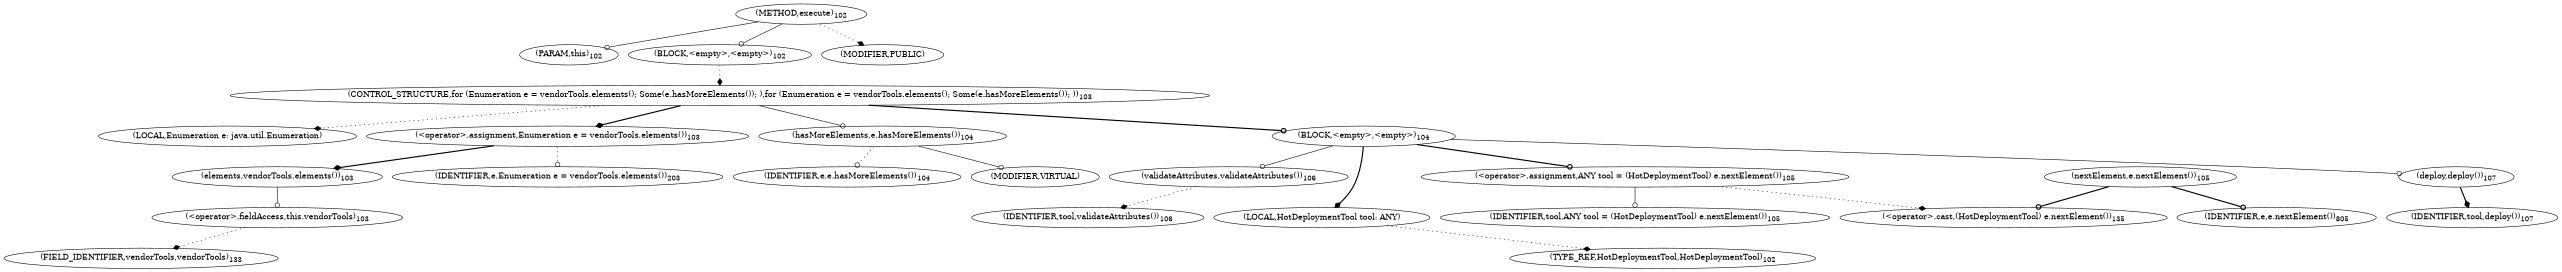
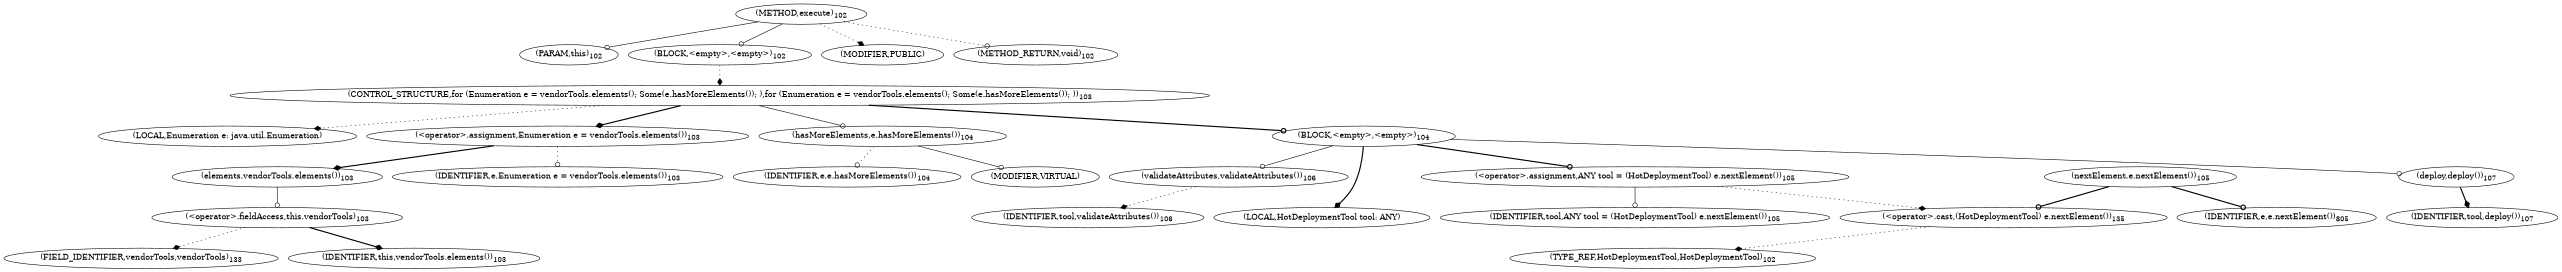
node "(METHOD_RETURN,void)": added
node "(IDENTIFIER,e,Enumeration e = vendorTools.elements())": text "203" -> "103"
edge "(LOCAL,HotDeploymentTool tool: ANY)" -> "(TYPE_REF,HotDeploymentTool,HotDeploymentTool)": now "(<operator>.cast,(HotDeploymentTool) e.nextElement())" -> "(TYPE_REF,HotDeploymentTool,HotDeploymentTool)"
node "(IDENTIFIER,this,vendorTools.elements())": added
